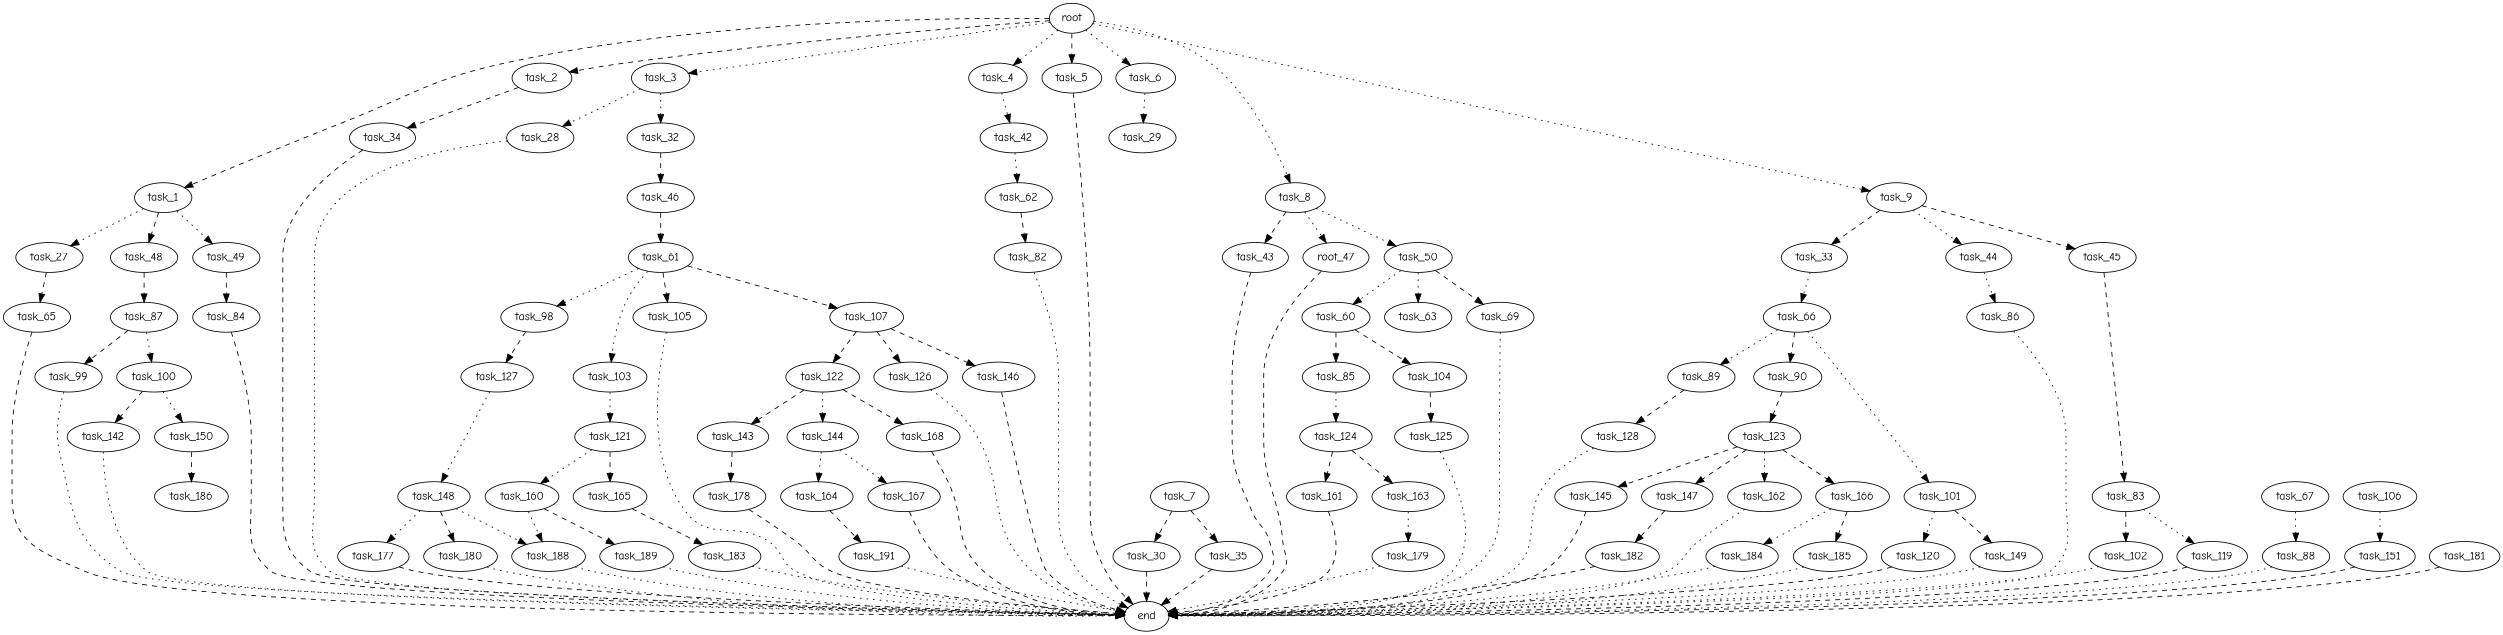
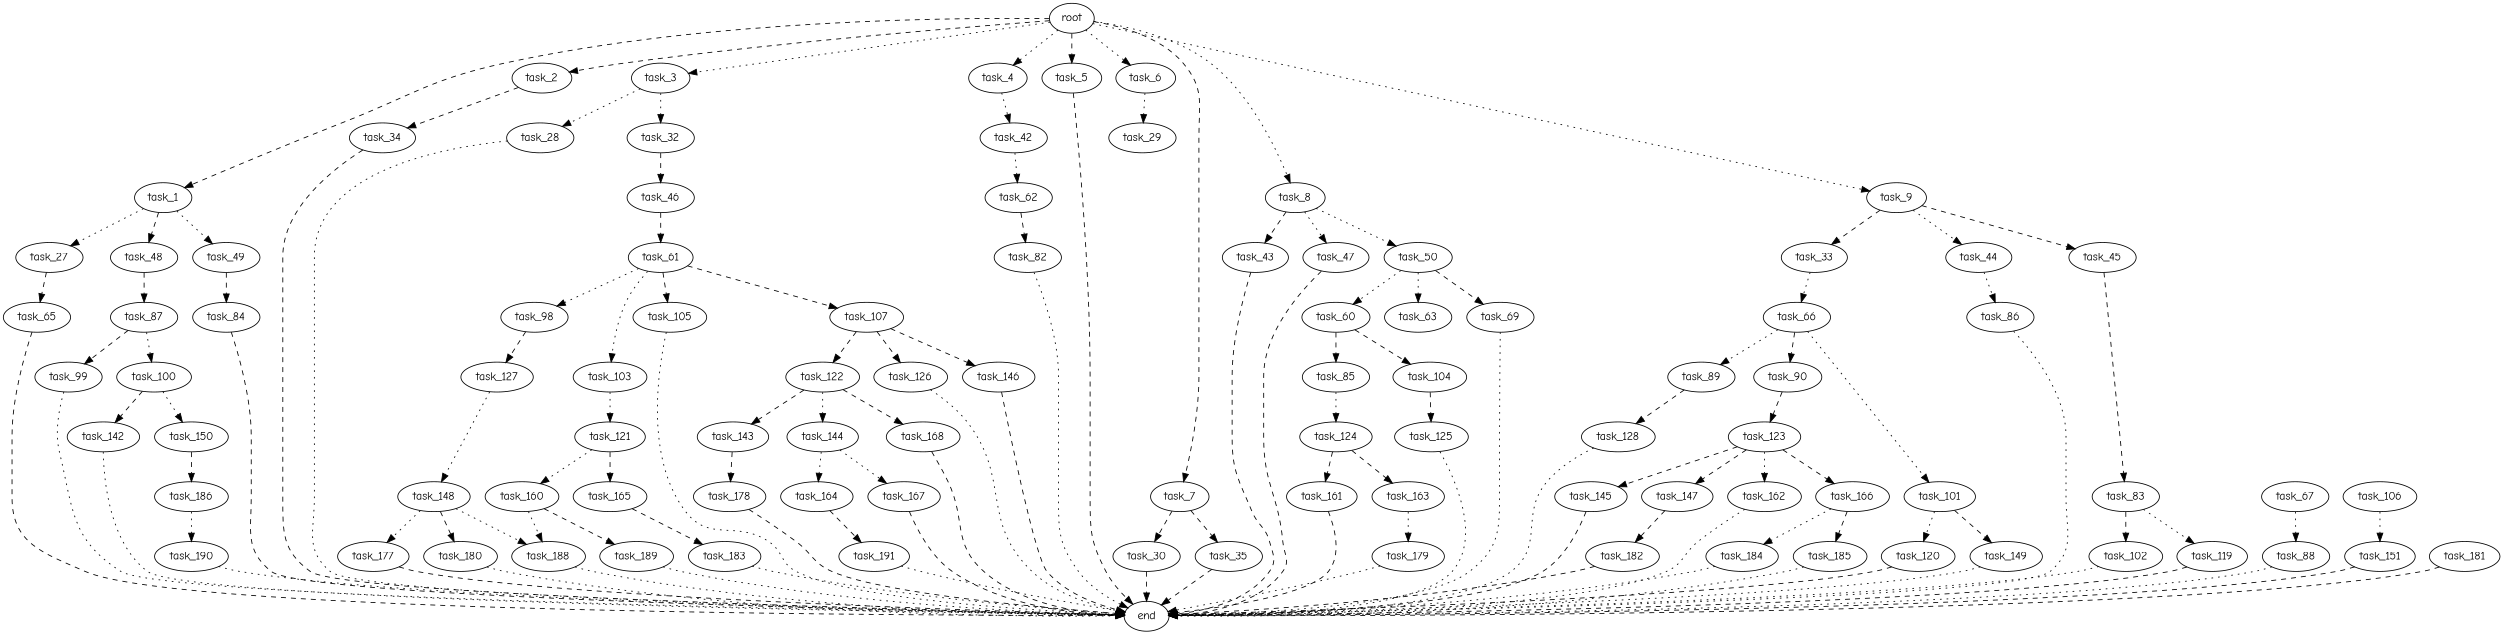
edge "root" -> "task_7": added
node "root_47": label "root_47" -> "task_47"
node "task_190": added
